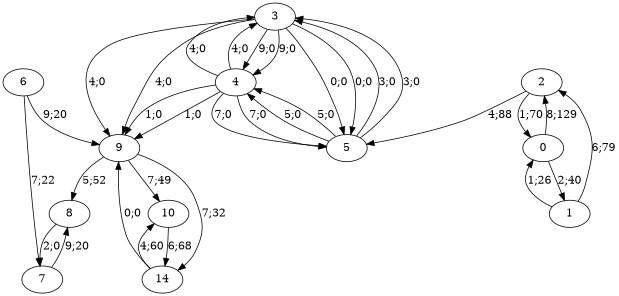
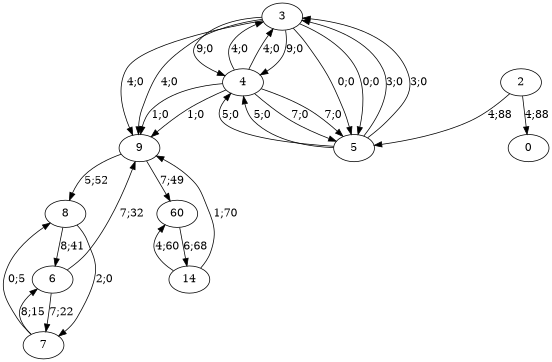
edge "6" -> "9": label "9;20" -> "7;32"
edge "2" -> "0": label "1;70" -> "4;88"
edge "0" -> "2": removed, label "8;129"
edge "9" -> "14": removed, label "7;32"
edge "14" -> "9": label "0;0" -> "1;70"
node "10": label "10" -> "60"
node "1": removed
edge "8" -> "6": added, label "8;41"
edge "7" -> "8": label "9;20" -> "0;5"
edge "7" -> "6": added, label "8;15"
